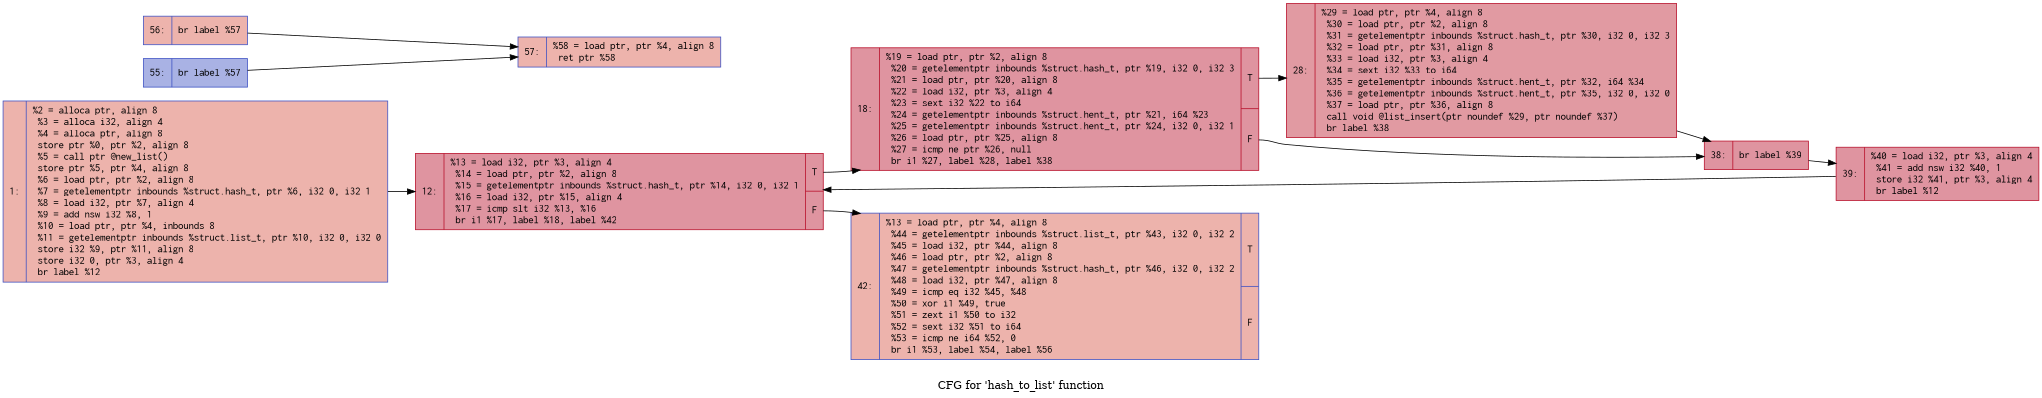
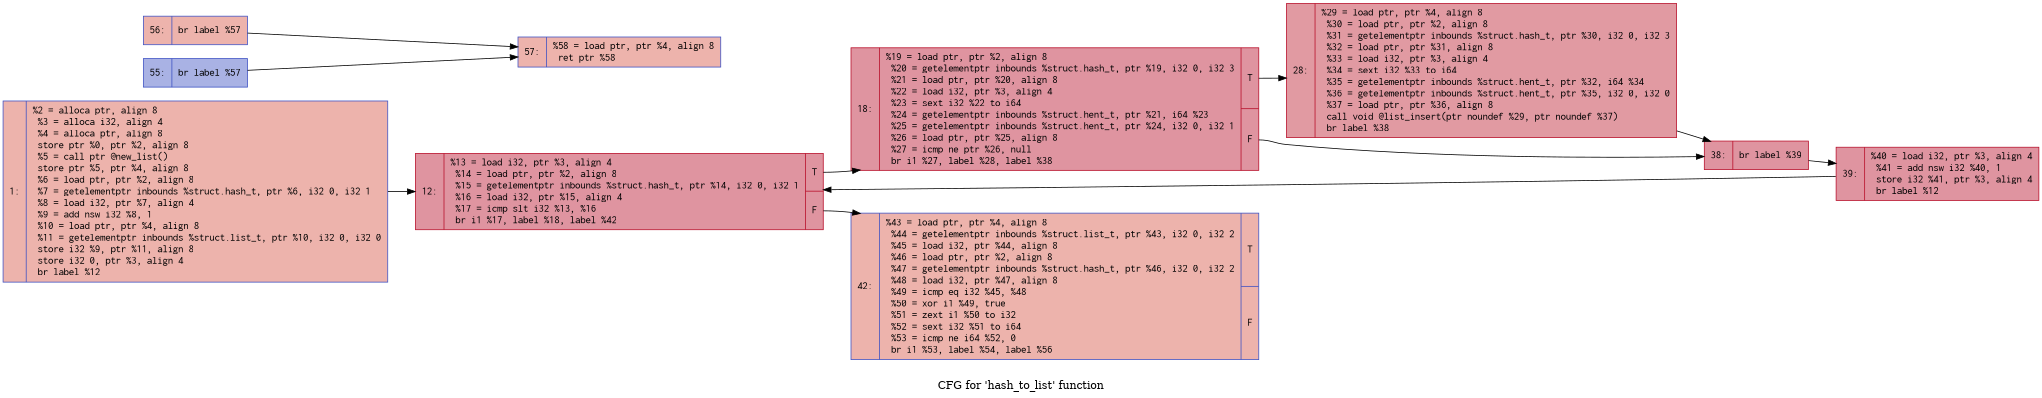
node "42:": text "%13 = load ptr, ptr %4, align 8" -> "%43 = load ptr, ptr %4, align 8"
node "1:": text "%10 = load ptr, ptr %4, inbounds 8" -> "%10 = load ptr, ptr %4, align 8"
